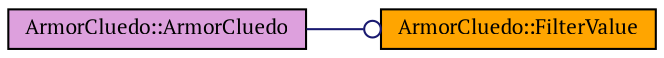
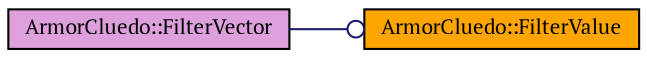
node "ArmorCluedo::ArmorCluedo": label "ArmorCluedo::ArmorCluedo" -> "ArmorCluedo::FilterVector"
